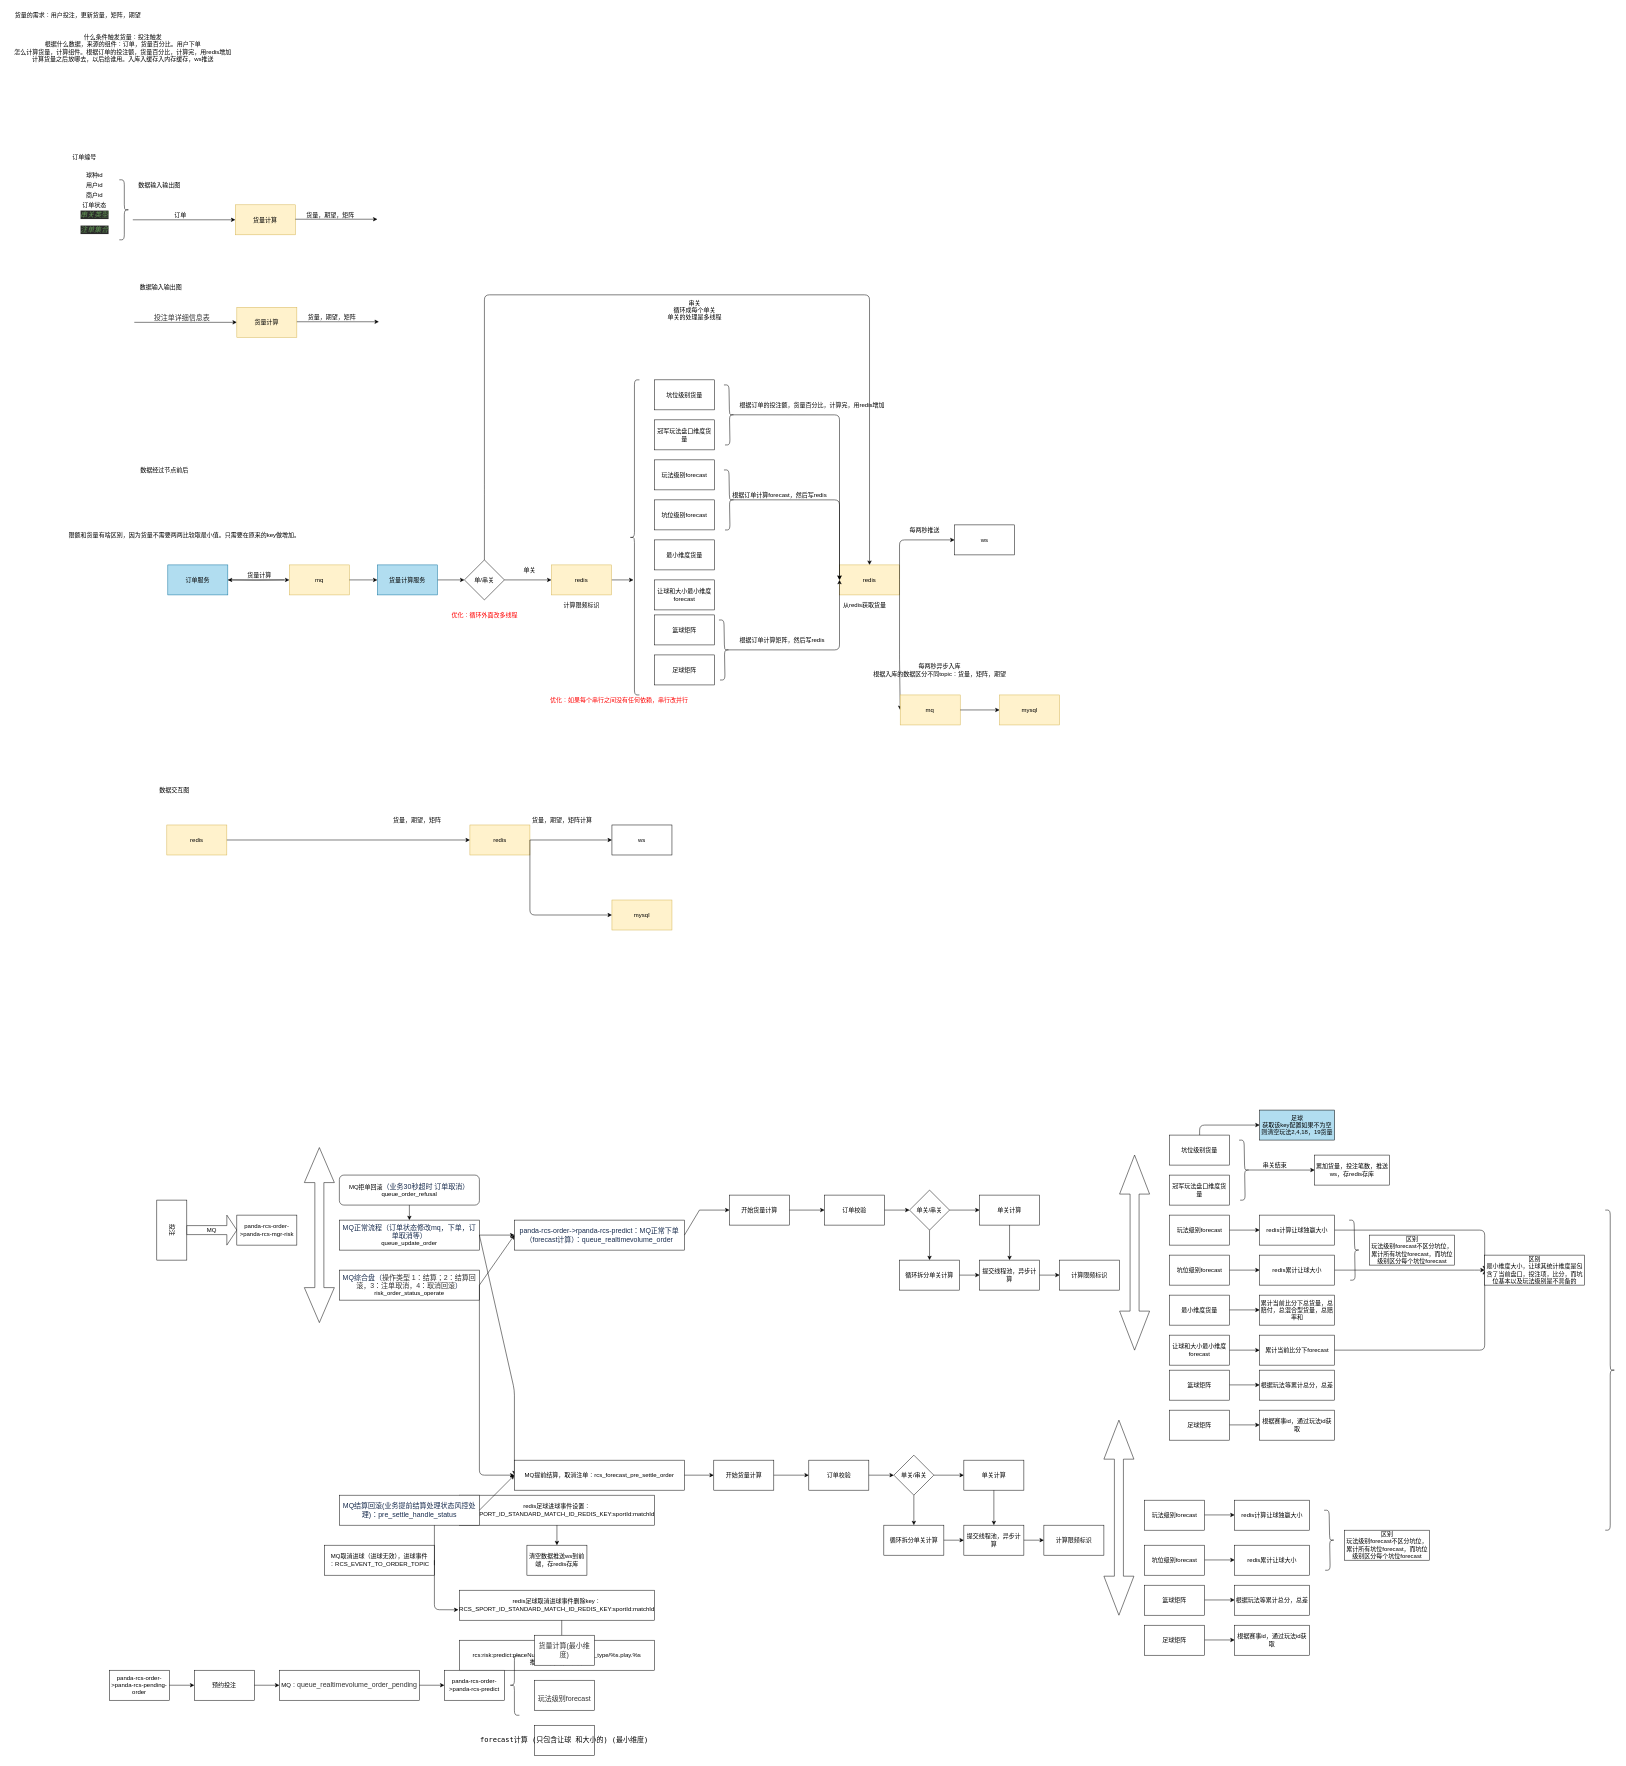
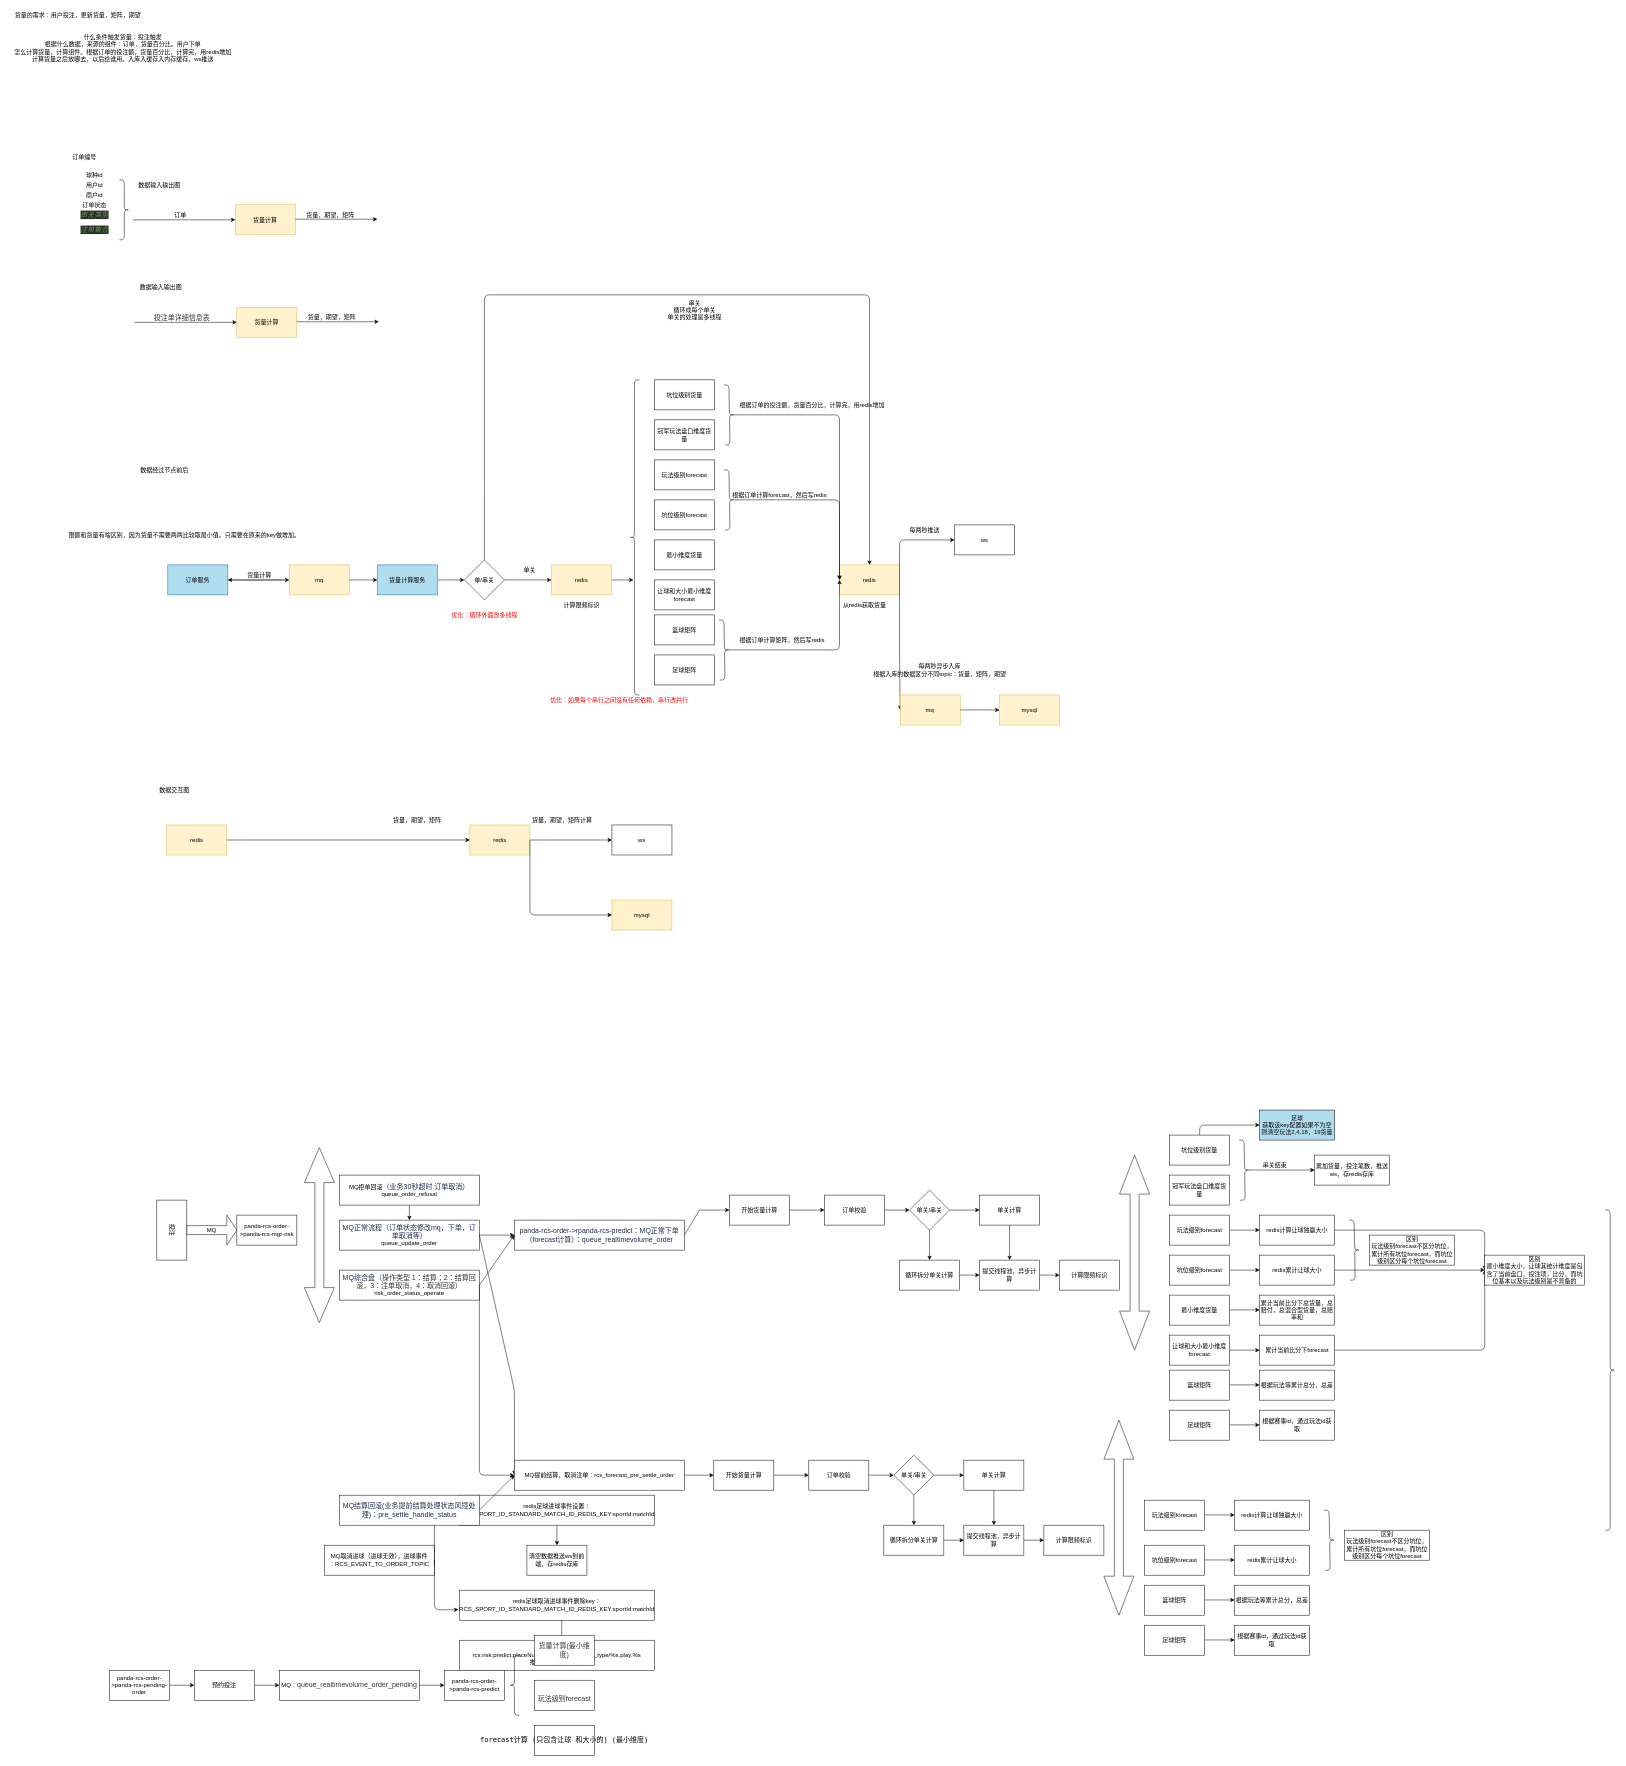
node "MQ拒单回滚（业务30秒超时 订单取消） queue_order_refusal": shape rounded rectangle -> rectangle
